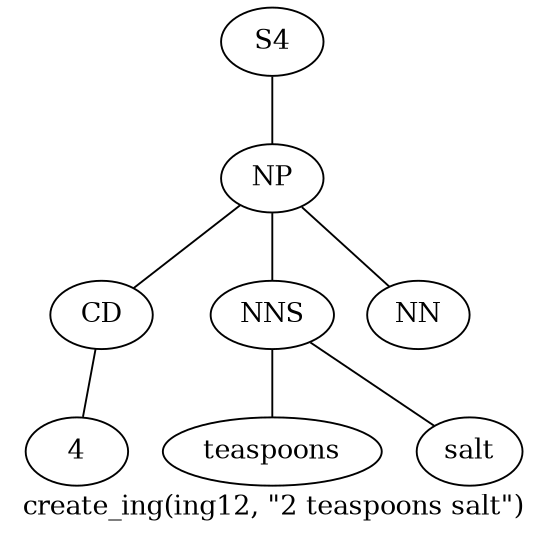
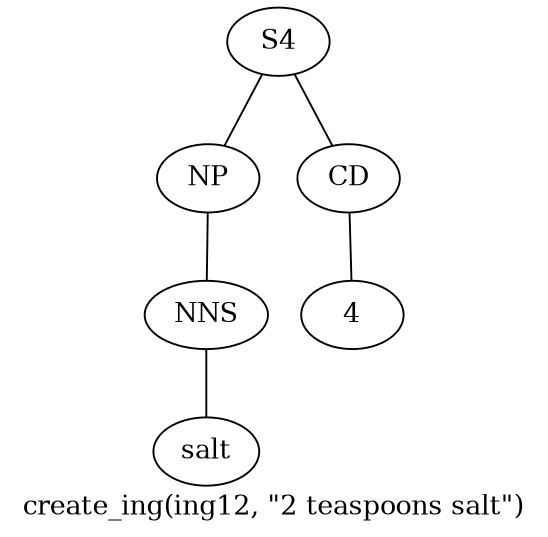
edge "NP" -- "CD": now "S4" -- "CD"
node "NN": removed
node "teaspoons": removed
